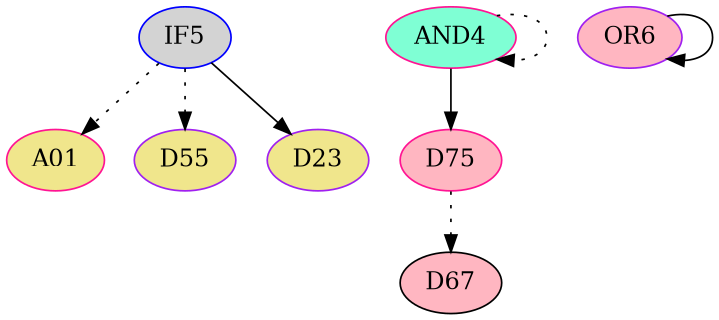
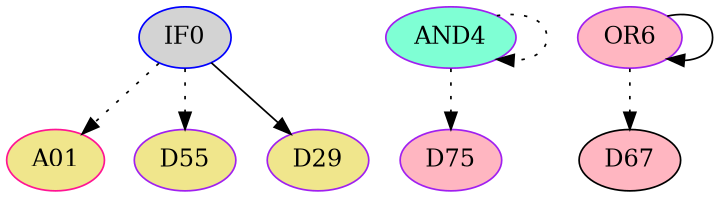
node "IF5": label "IF5" -> "IF0"
node "AND4": color deeppink -> purple
edge "AND4" -> "D75": style solid -> dotted
node "D23": label "D23" -> "D29"
node "D75": color deeppink -> purple
edge "D75" -> "D67": now "OR6" -> "D67"
